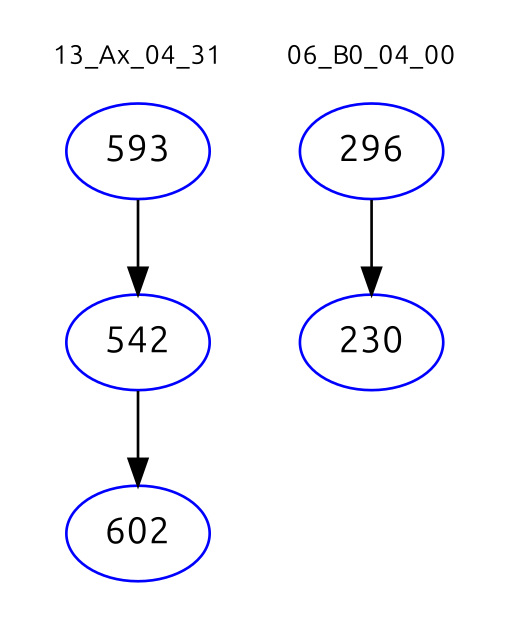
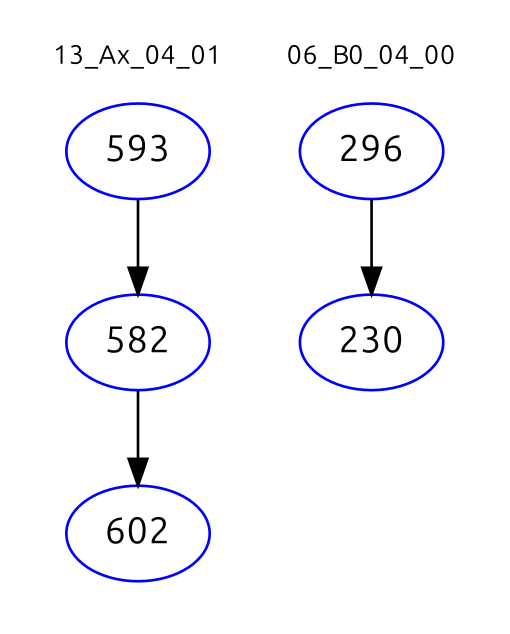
cluster "13_Ax_04_31": label "13_Ax_04_31" -> "13_Ax_04_01"
node "542": label "542" -> "582"
